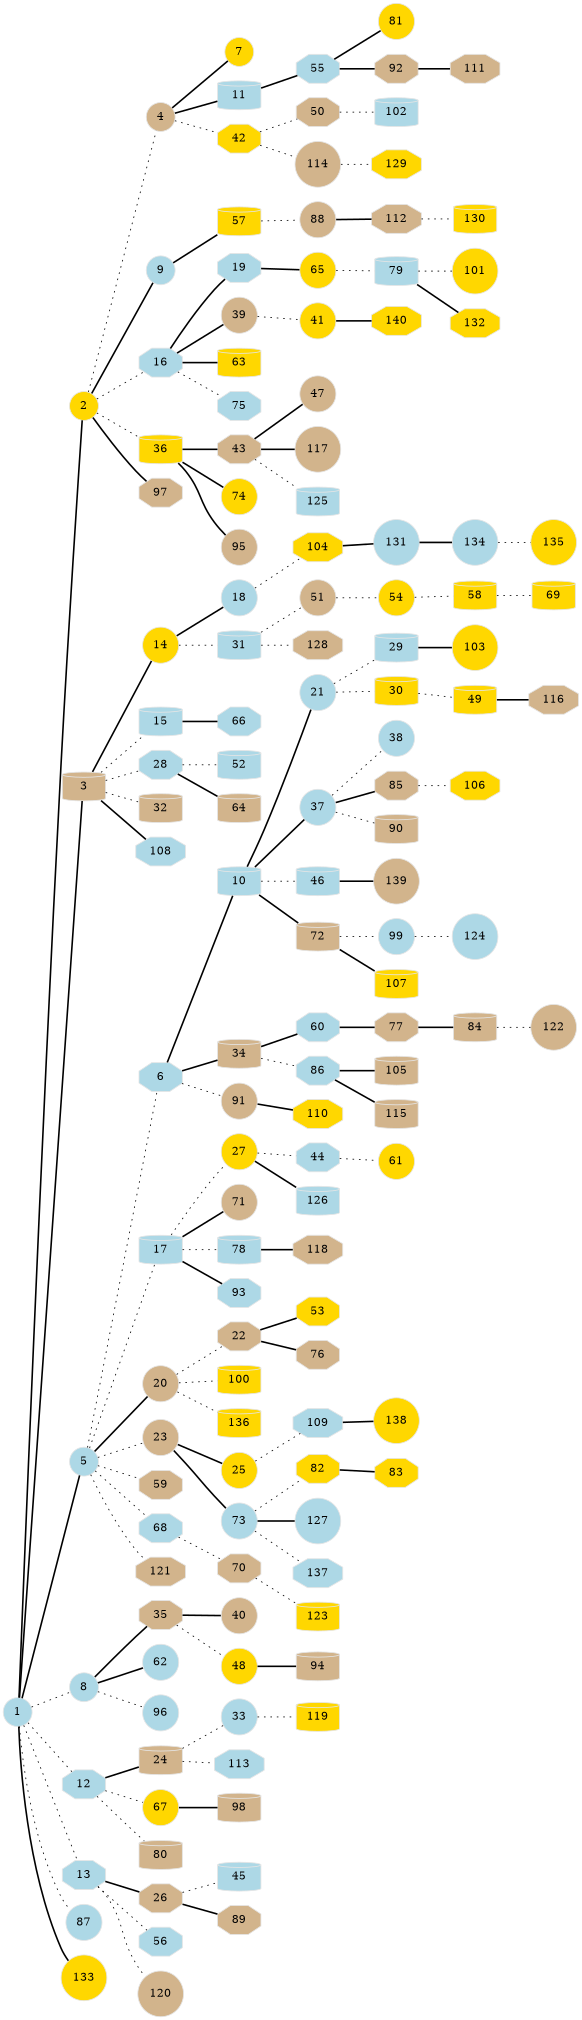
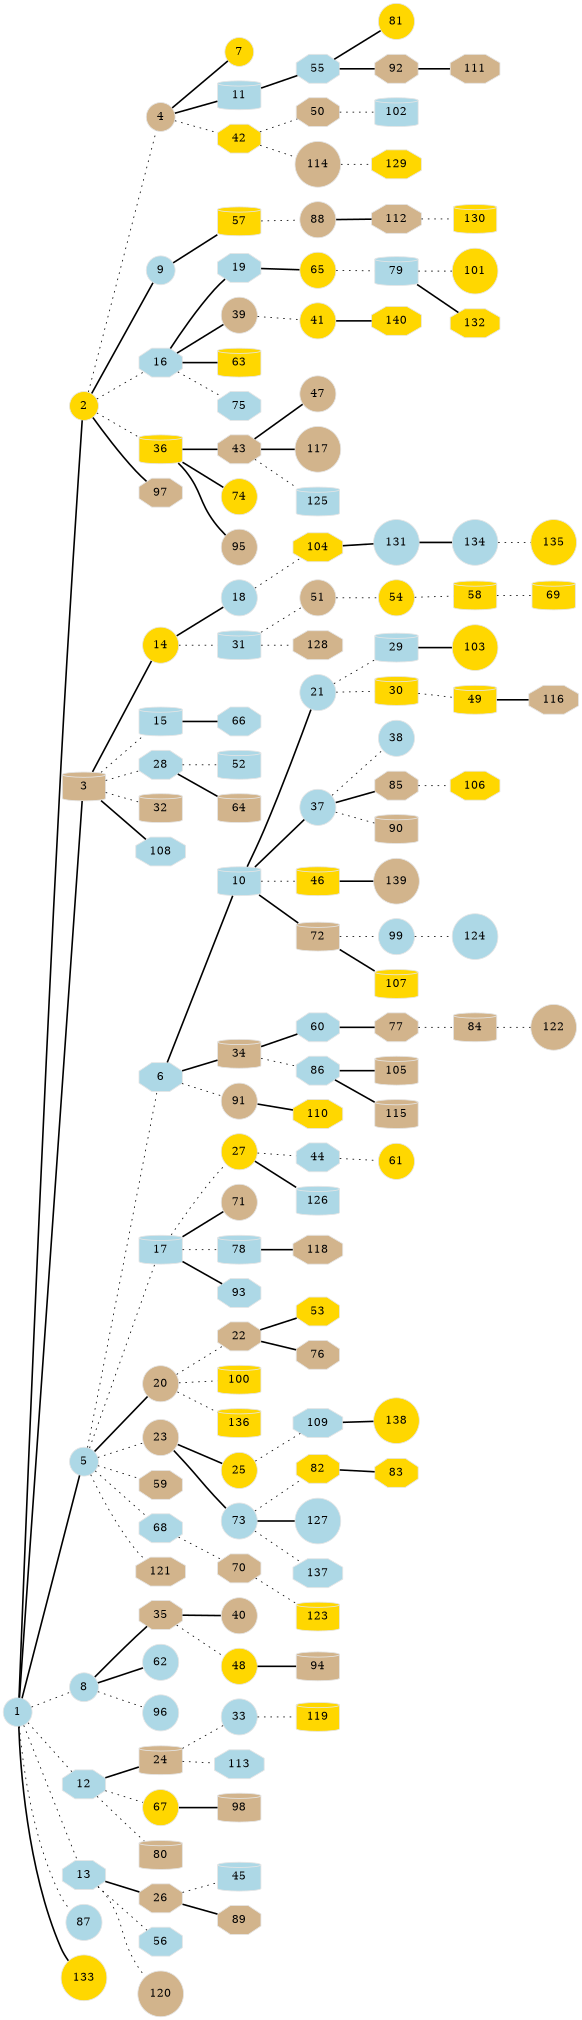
node "46": fillcolor lightblue -> gold
edge "77" -- "84": style bold -> dotted
